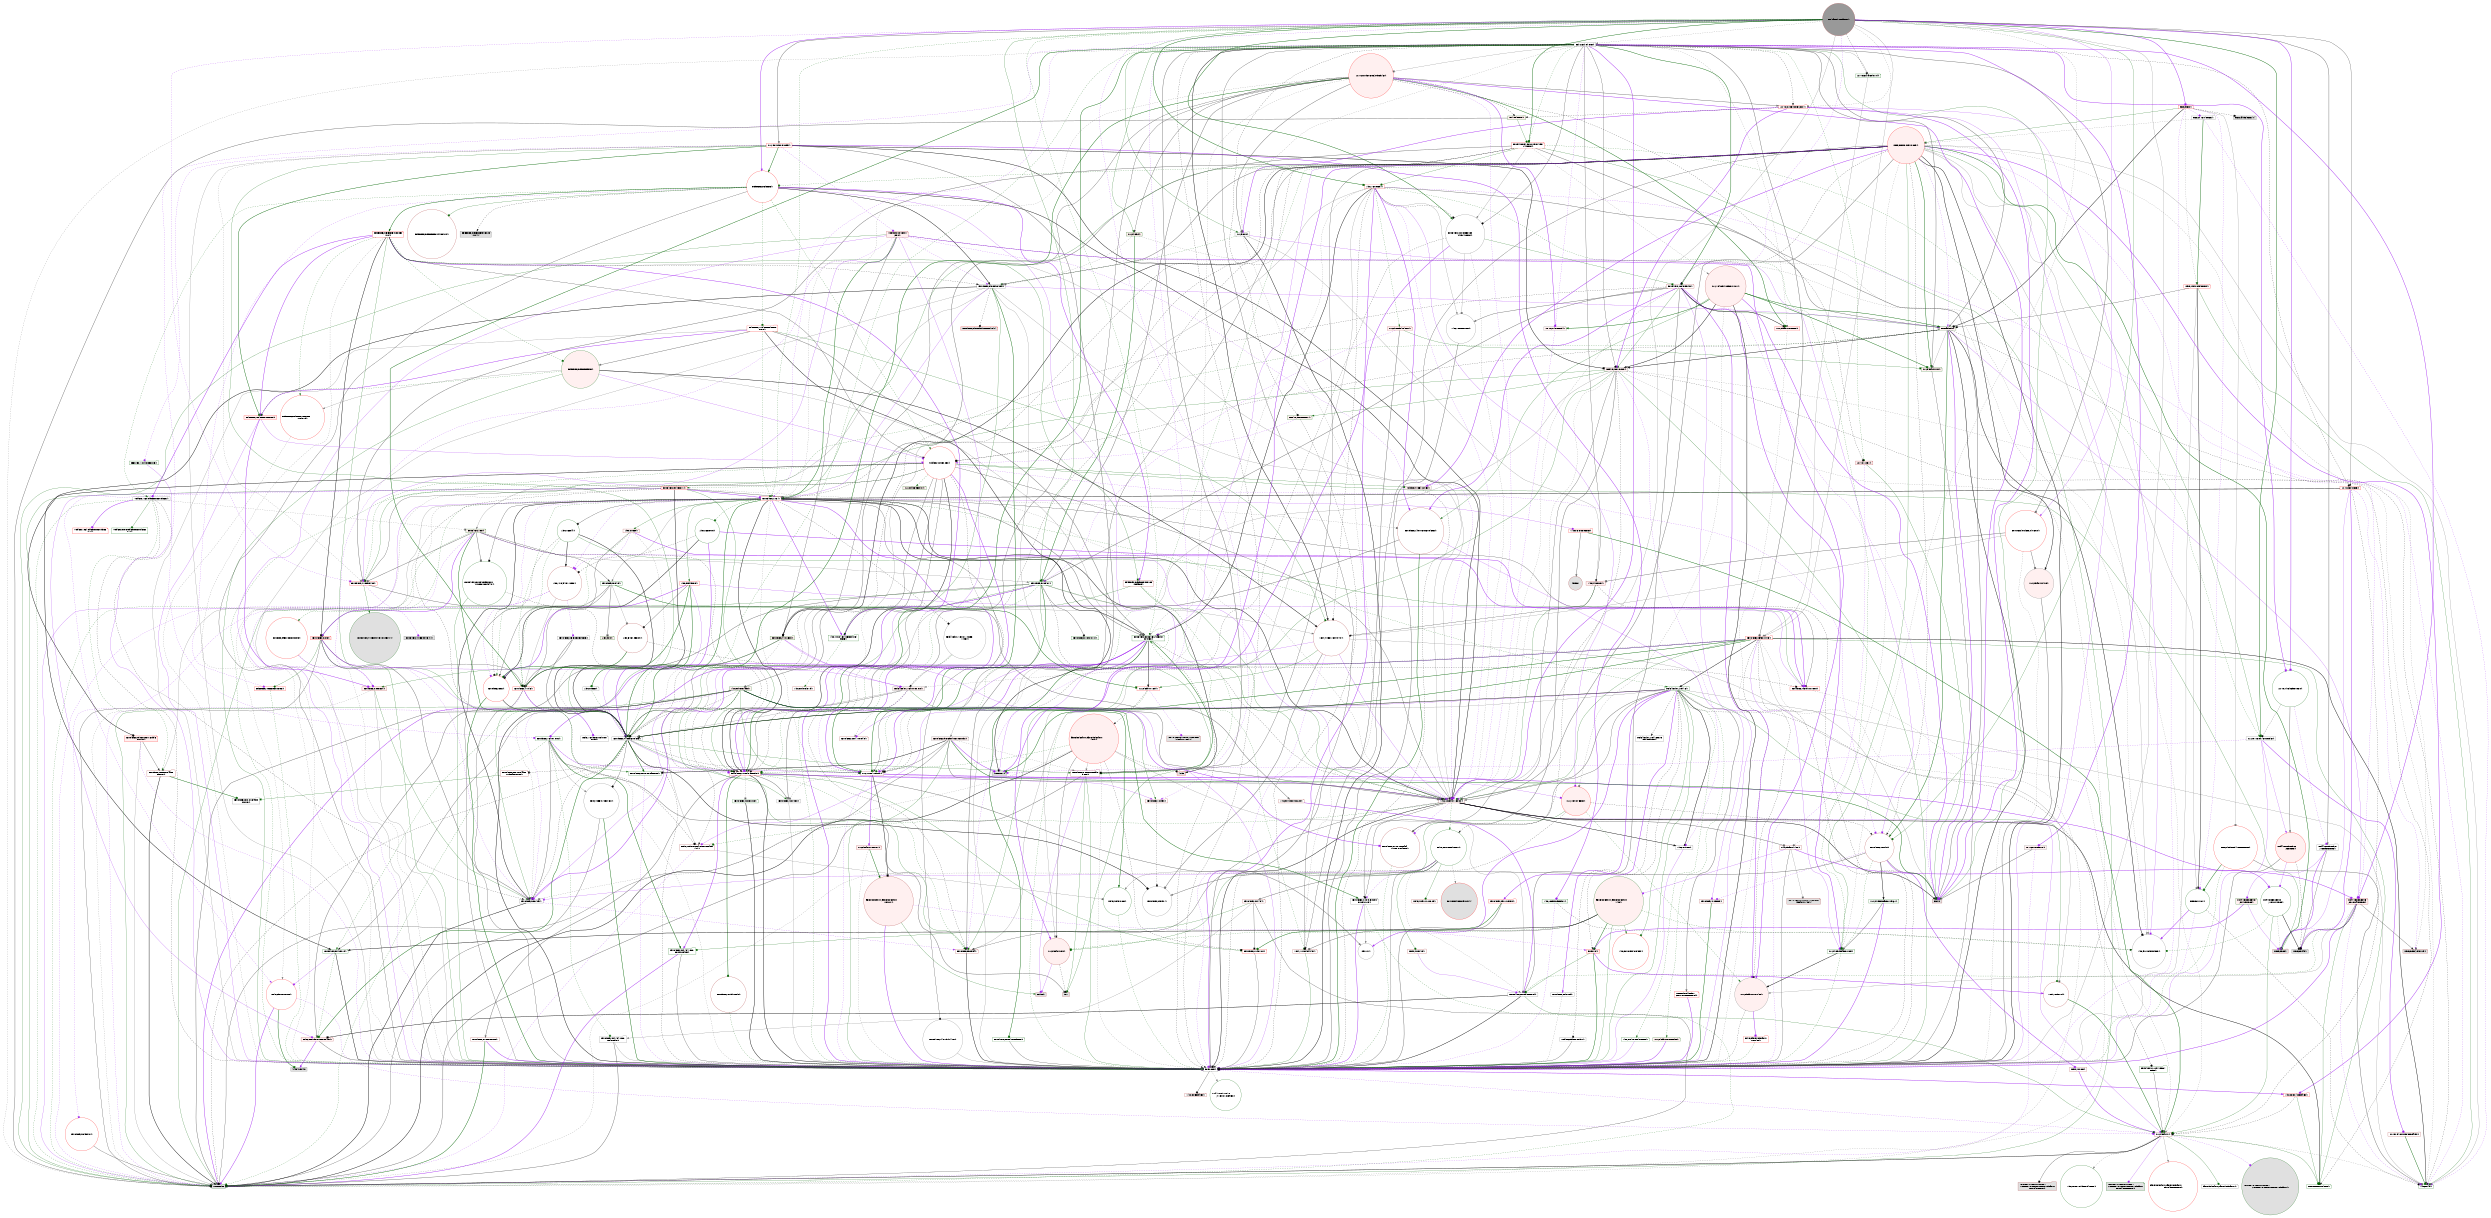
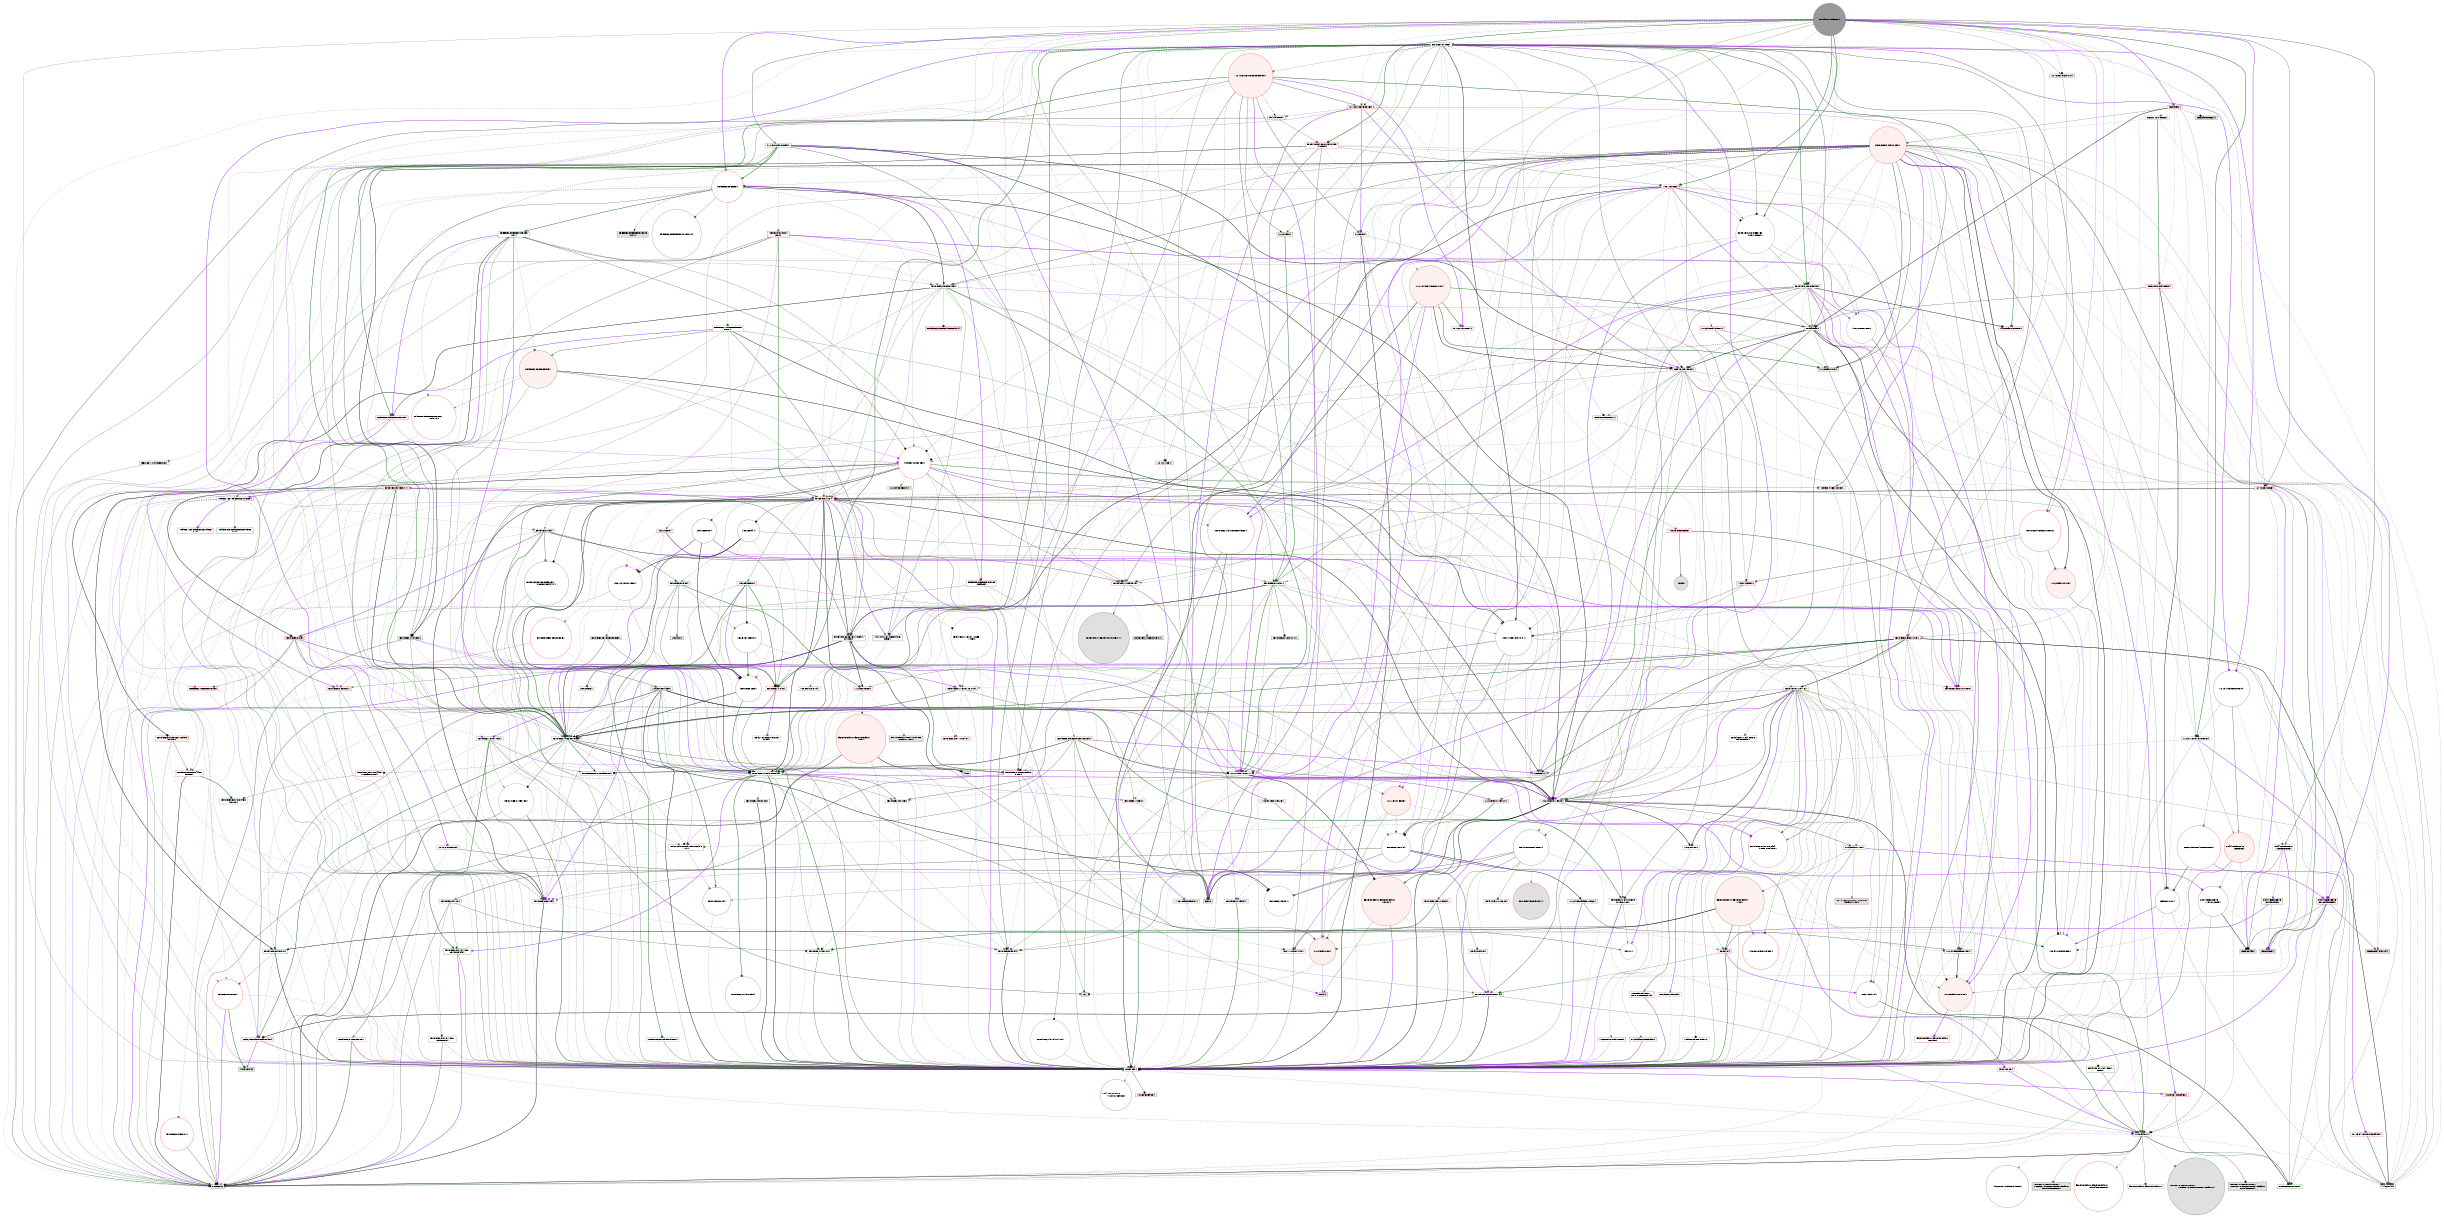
edge "Stats/StatsSystemTypes.h" -> "HAL/PlatformMemory.h": added
node "HAL/PlatformMath.h": label "HAL/PlatformMath.h" -> "HAL/Templates.h"
node "String/GenericPlatform Atomics.h": label "String/GenericPlatform Atomics.h" -> "GenericPlatform/GenericPlatform Atomics.h"
